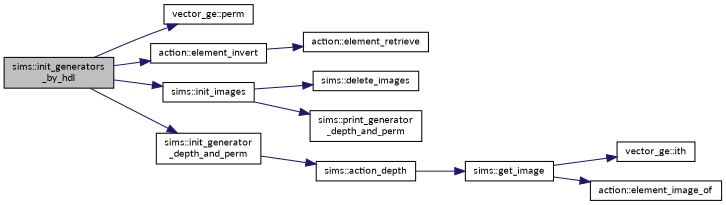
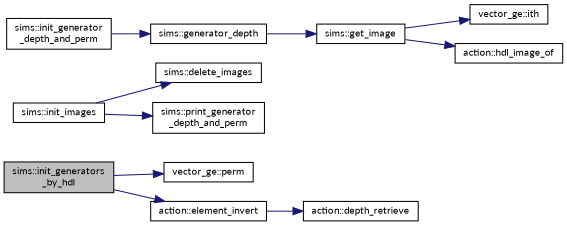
node "action::element_retrieve": label "action::element_retrieve" -> "action::depth_retrieve"
edge "sims::init_generators _by_hdl" -> "sims::init_images": removed
edge "sims::init_generators _by_hdl" -> "sims::init_generator _depth_and_perm": removed
node "sims::action_depth": label "sims::action_depth" -> "sims::generator_depth"
node "action::element_image_of": label "action::element_image_of" -> "action::hdl_image_of"
